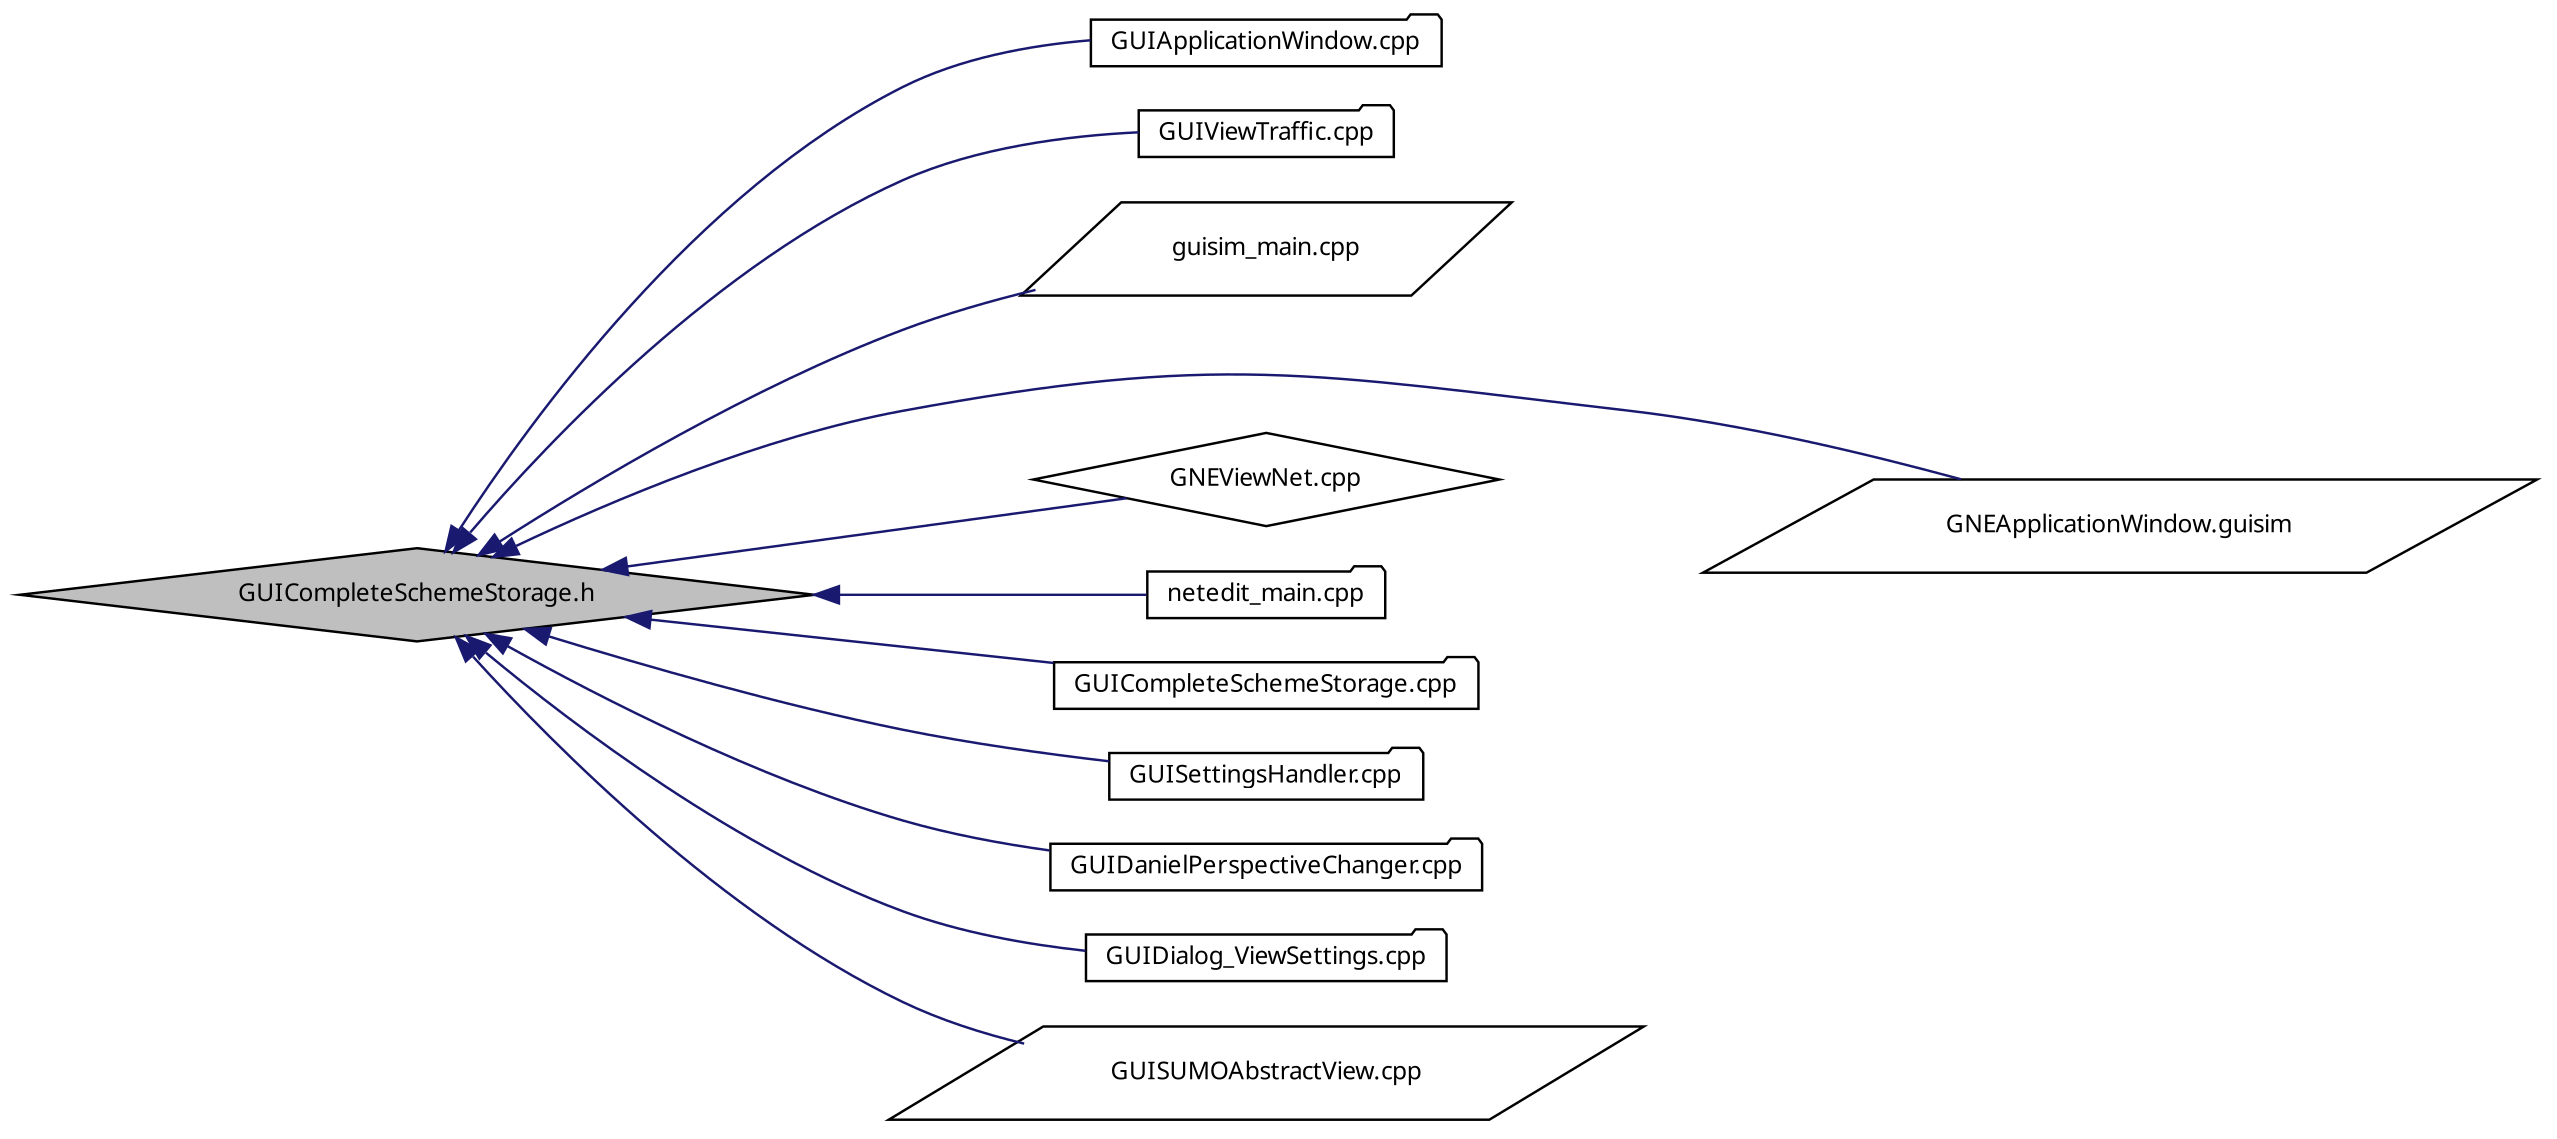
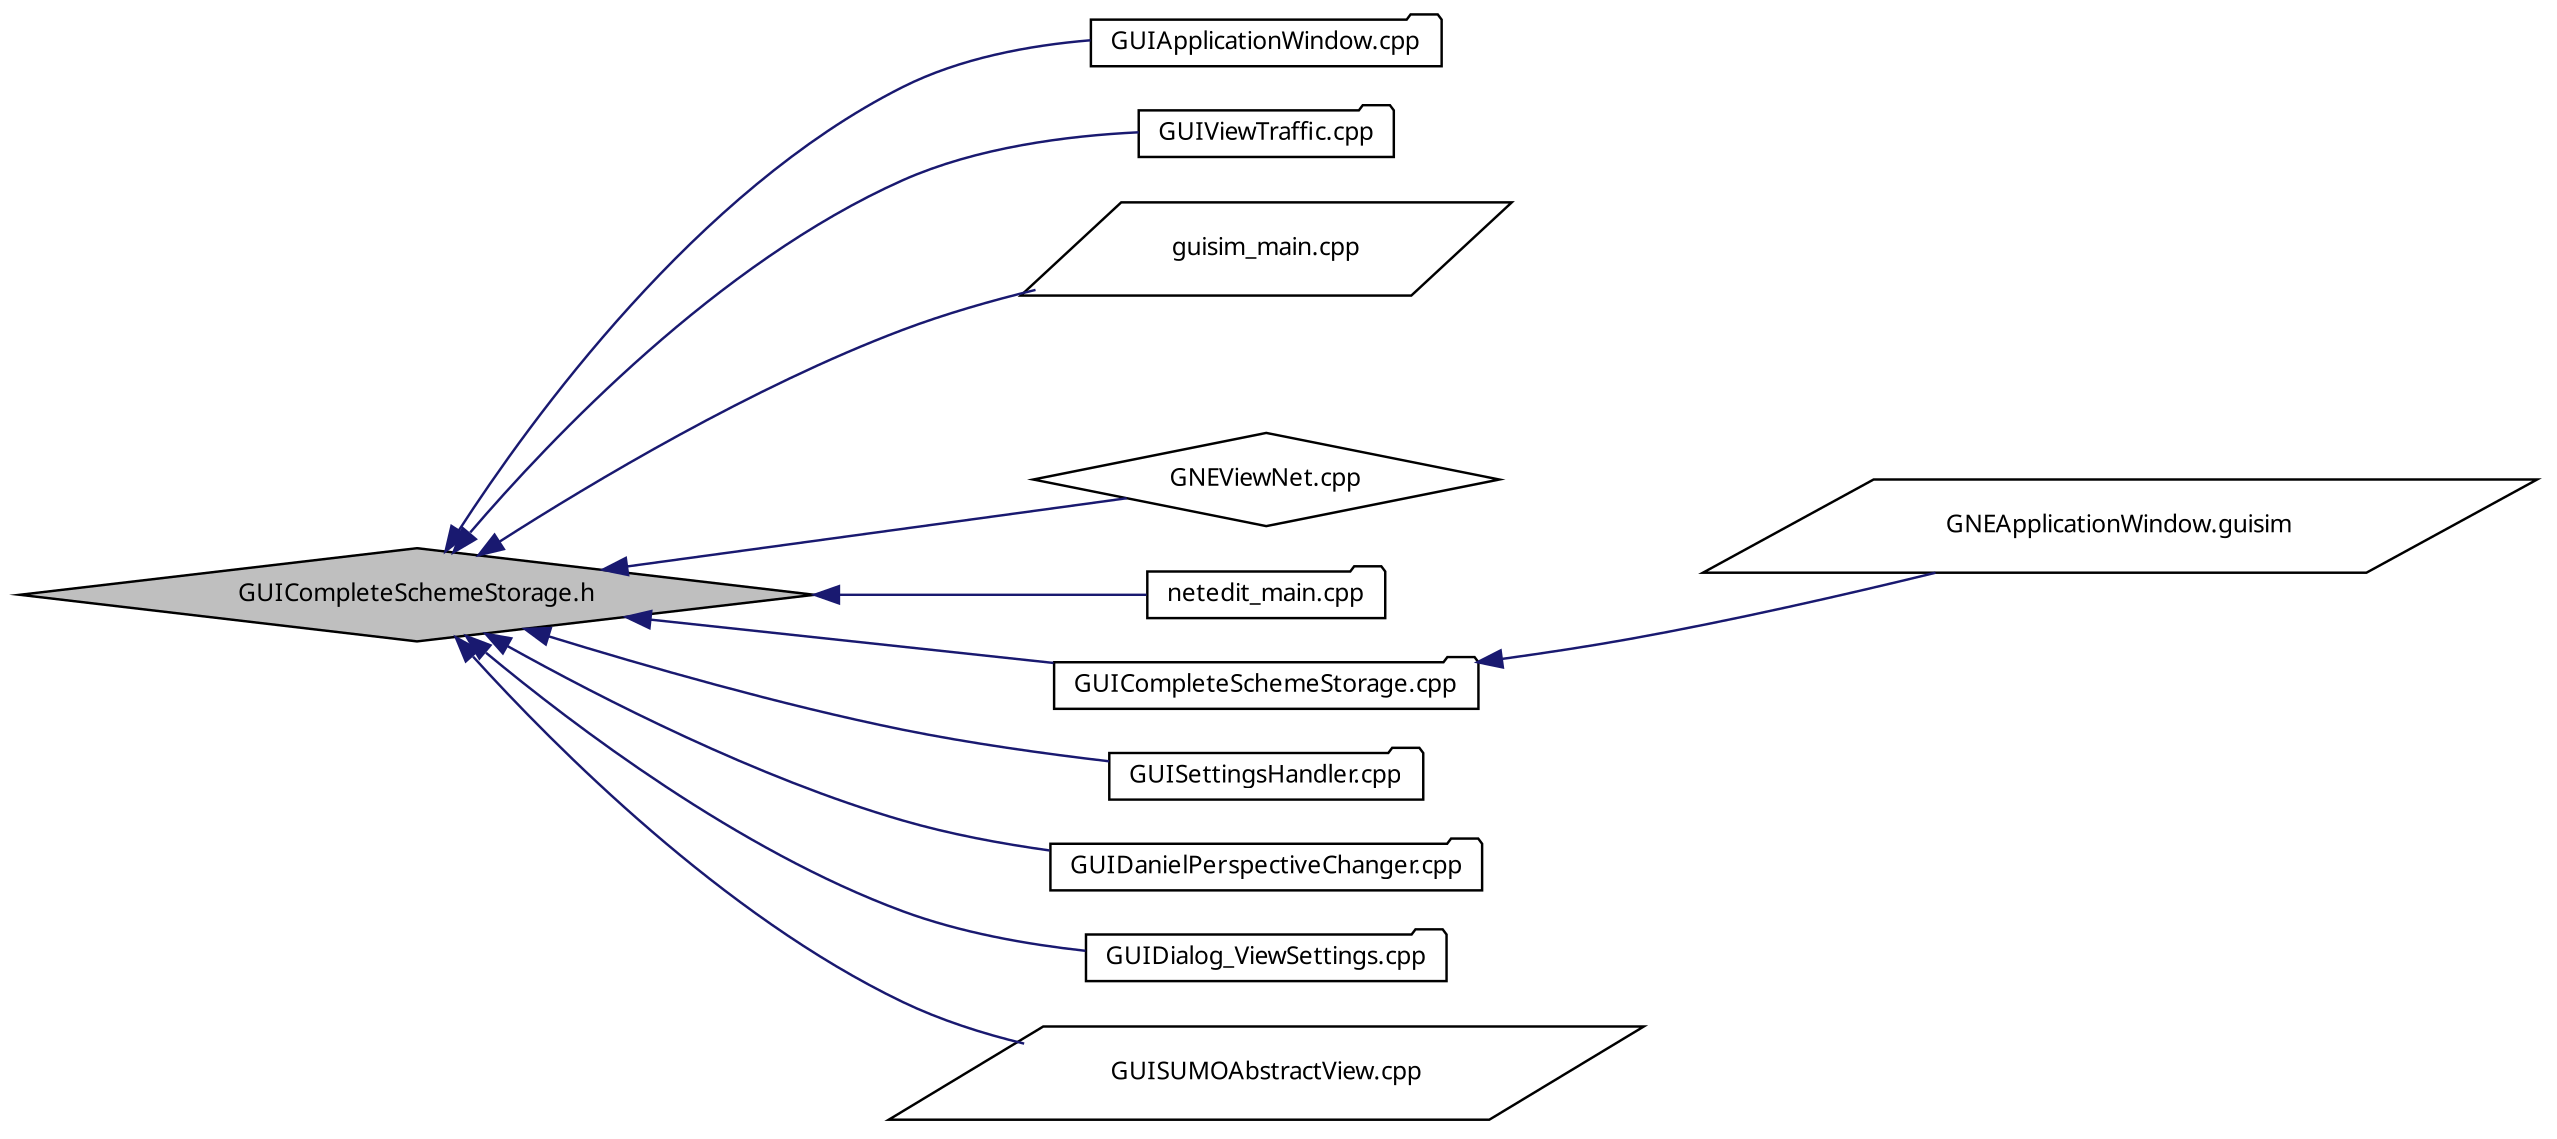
edge "GNEApplicationWindow.guisim" -> "GUICompleteSchemeStorage.h": now "GNEApplicationWindow.guisim" -> "GUICompleteSchemeStorage.cpp"
